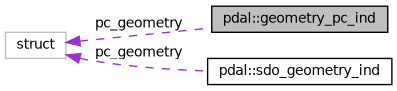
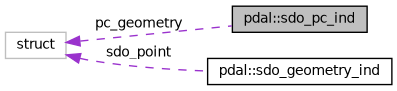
node "pdal::geometry_pc_ind": label "pdal::geometry_pc_ind" -> "pdal::sdo_pc_ind"
edge "pdal::sdo_geometry_ind" -> "struct": label " pc_geometry" -> " sdo_point"
